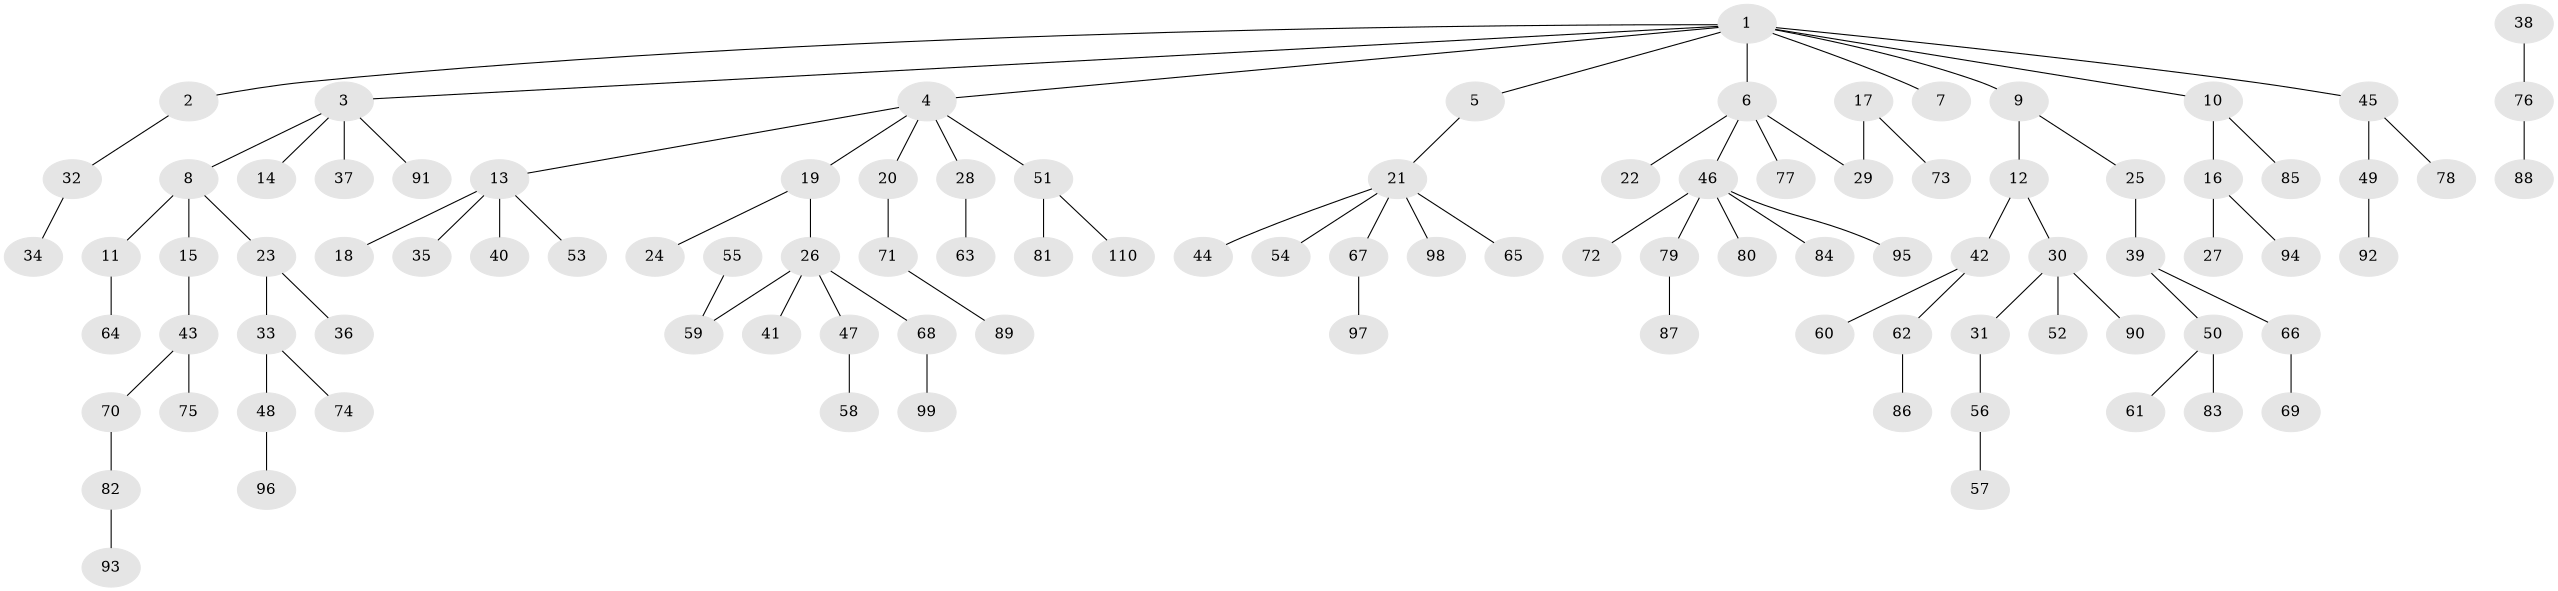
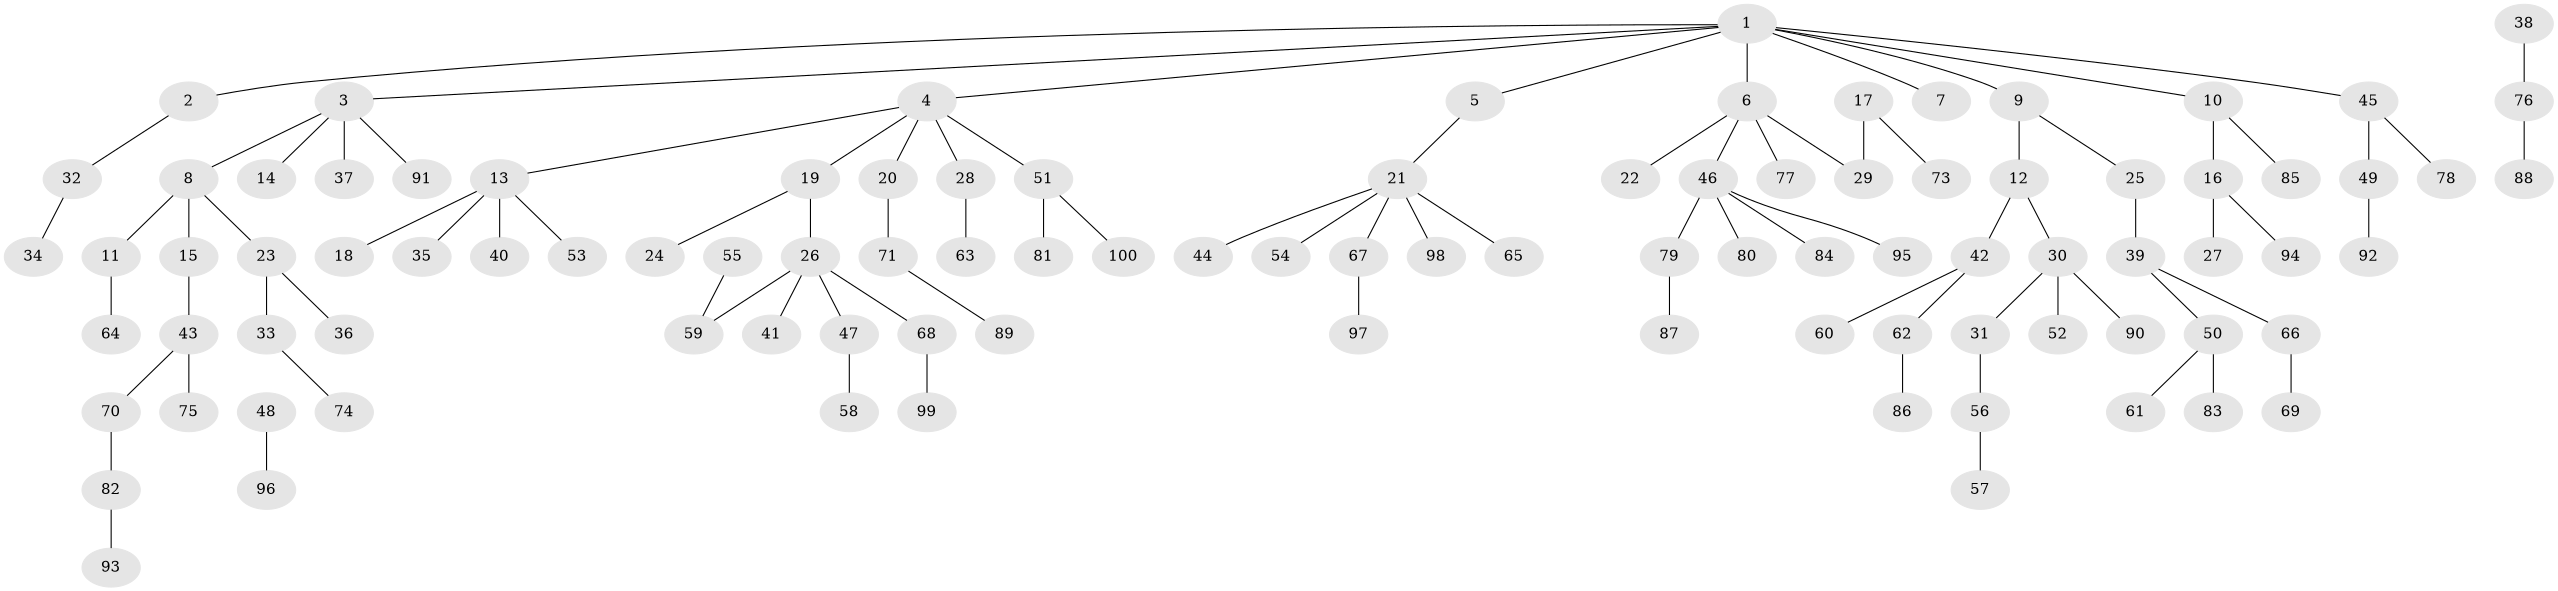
node "110": label "110" -> "100"
node "72": removed
edge "33" -- "48": removed
